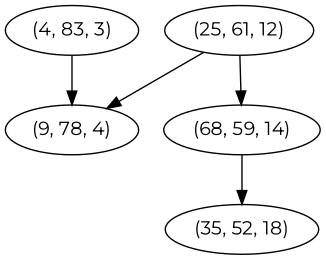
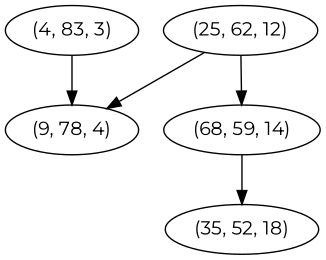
node "(25, 61, 12)": label "(25, 61, 12)" -> "(25, 62, 12)"
